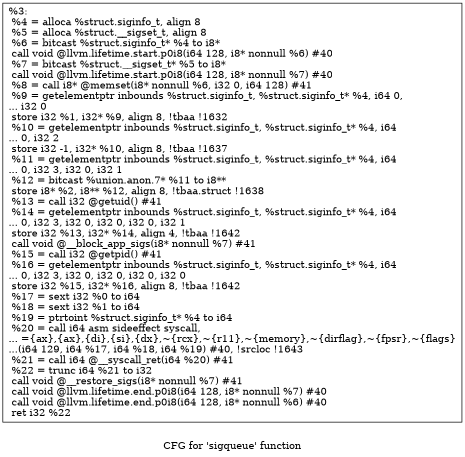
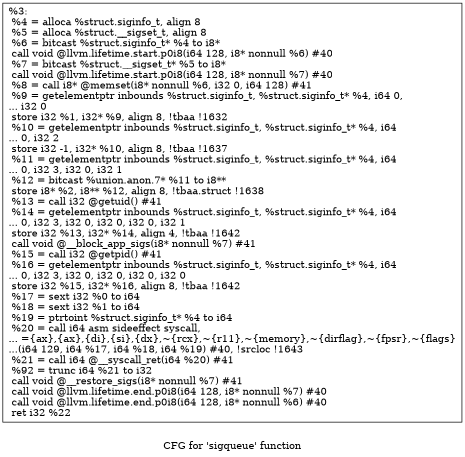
node "%3:": text "%22 = trunc i64 %21 to i32" -> "%92 = trunc i64 %21 to i32"
